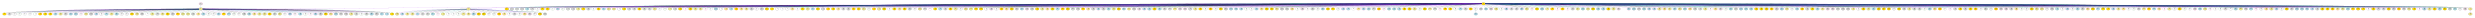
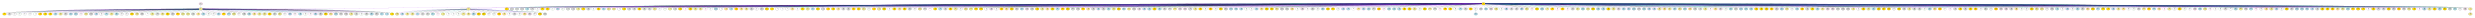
node "291": added
node "280": fillcolor white -> khaki
